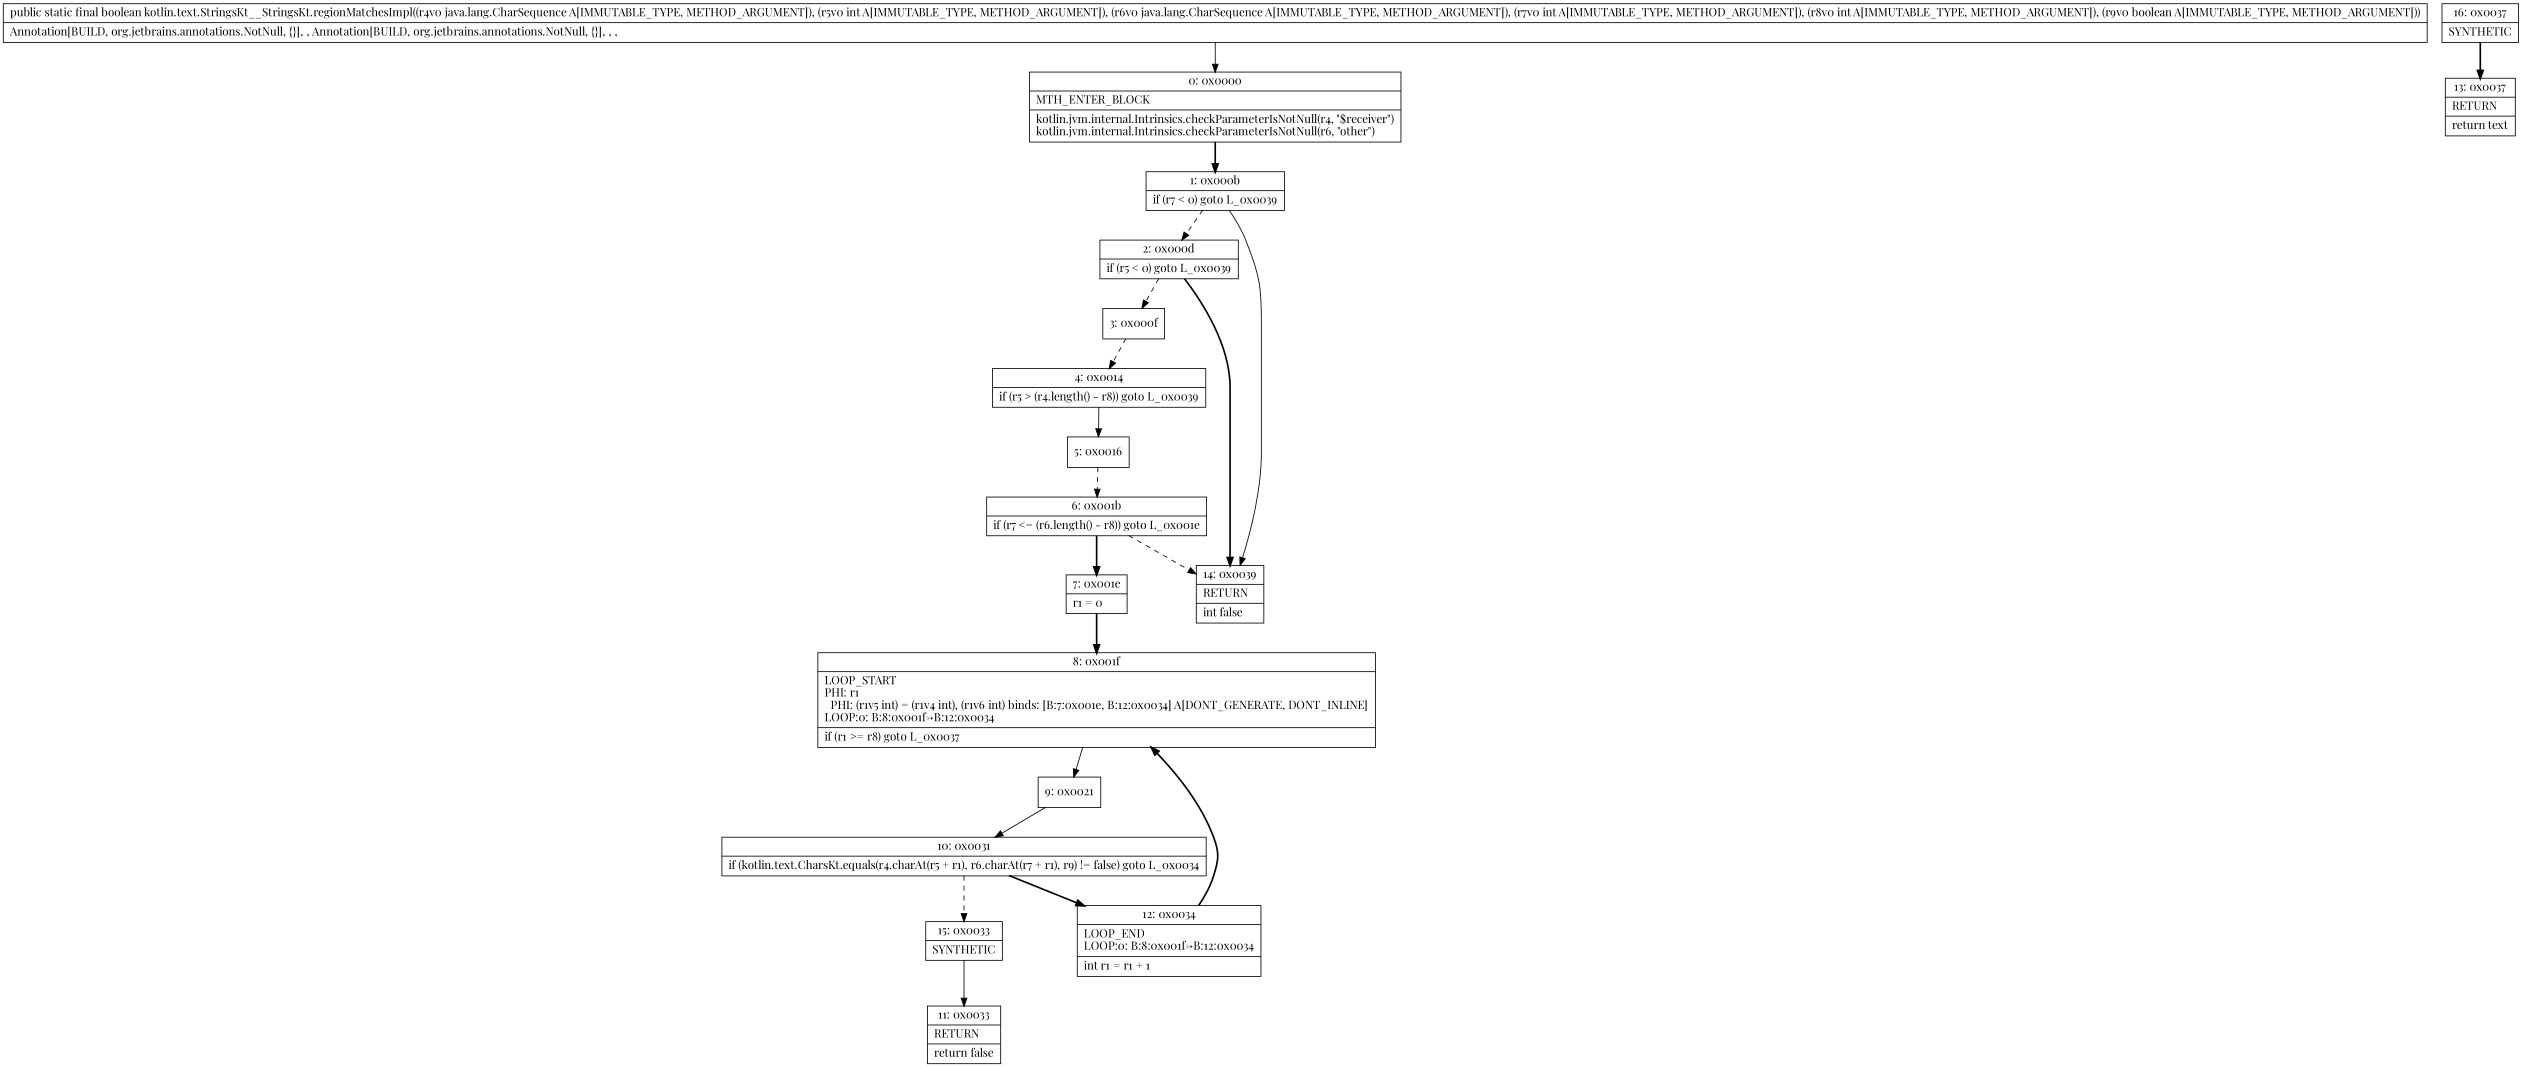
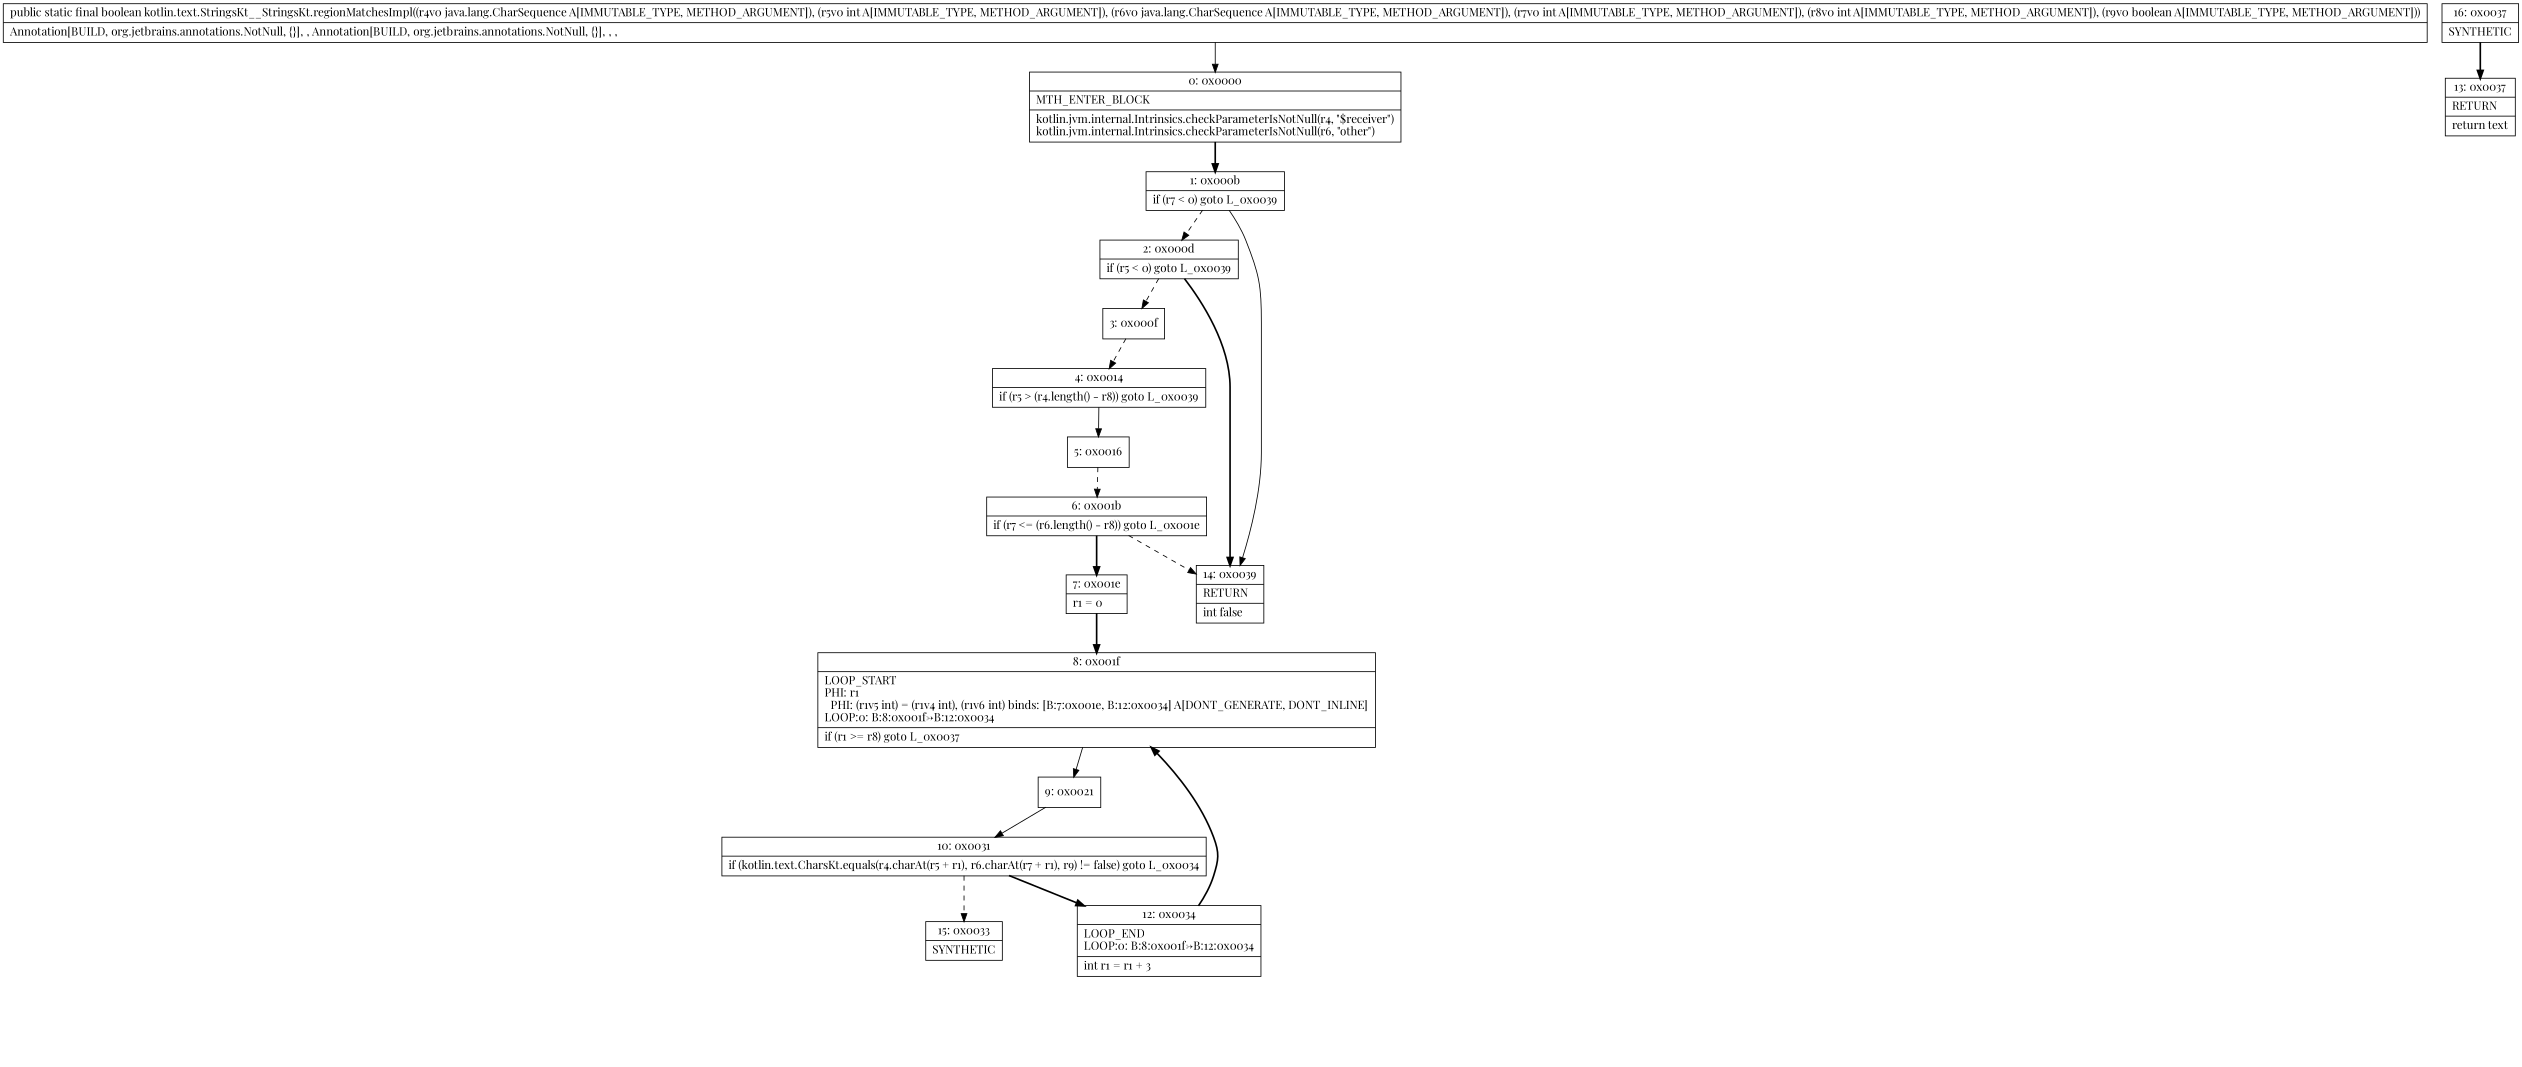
node "12: 0x0034": text "int r1 = r1 + 1" -> "int r1 = r1 + 3"
node "11: 0x0033": removed
